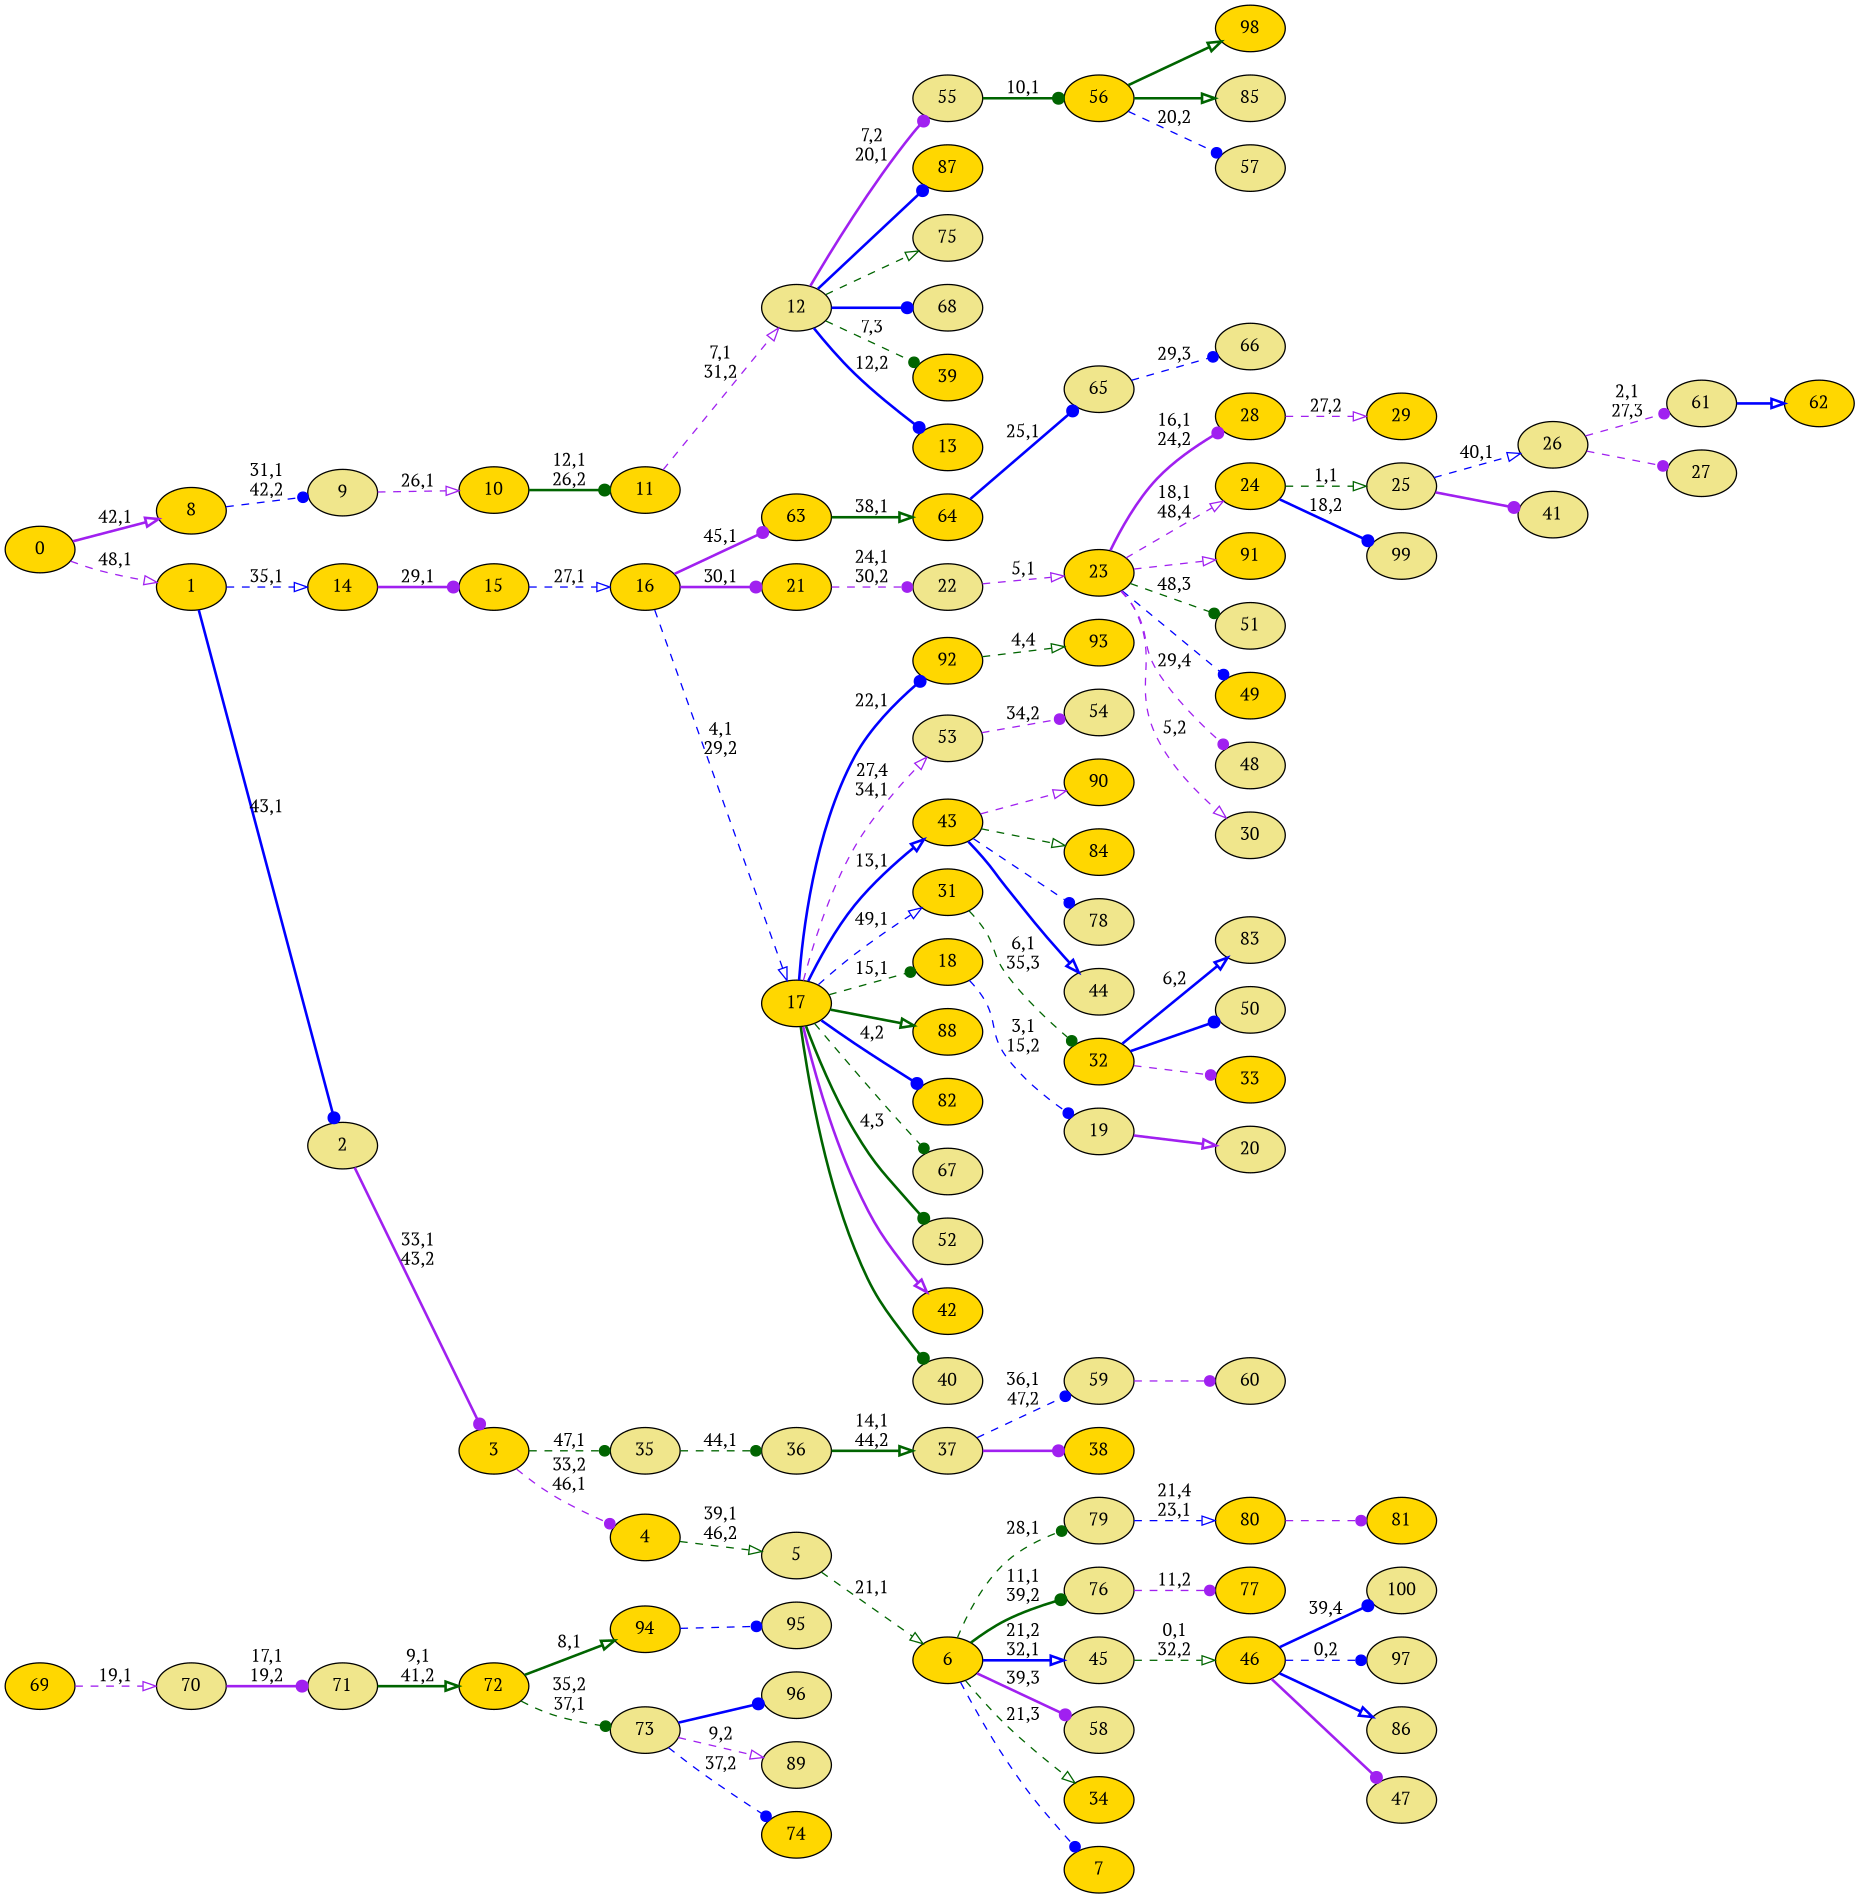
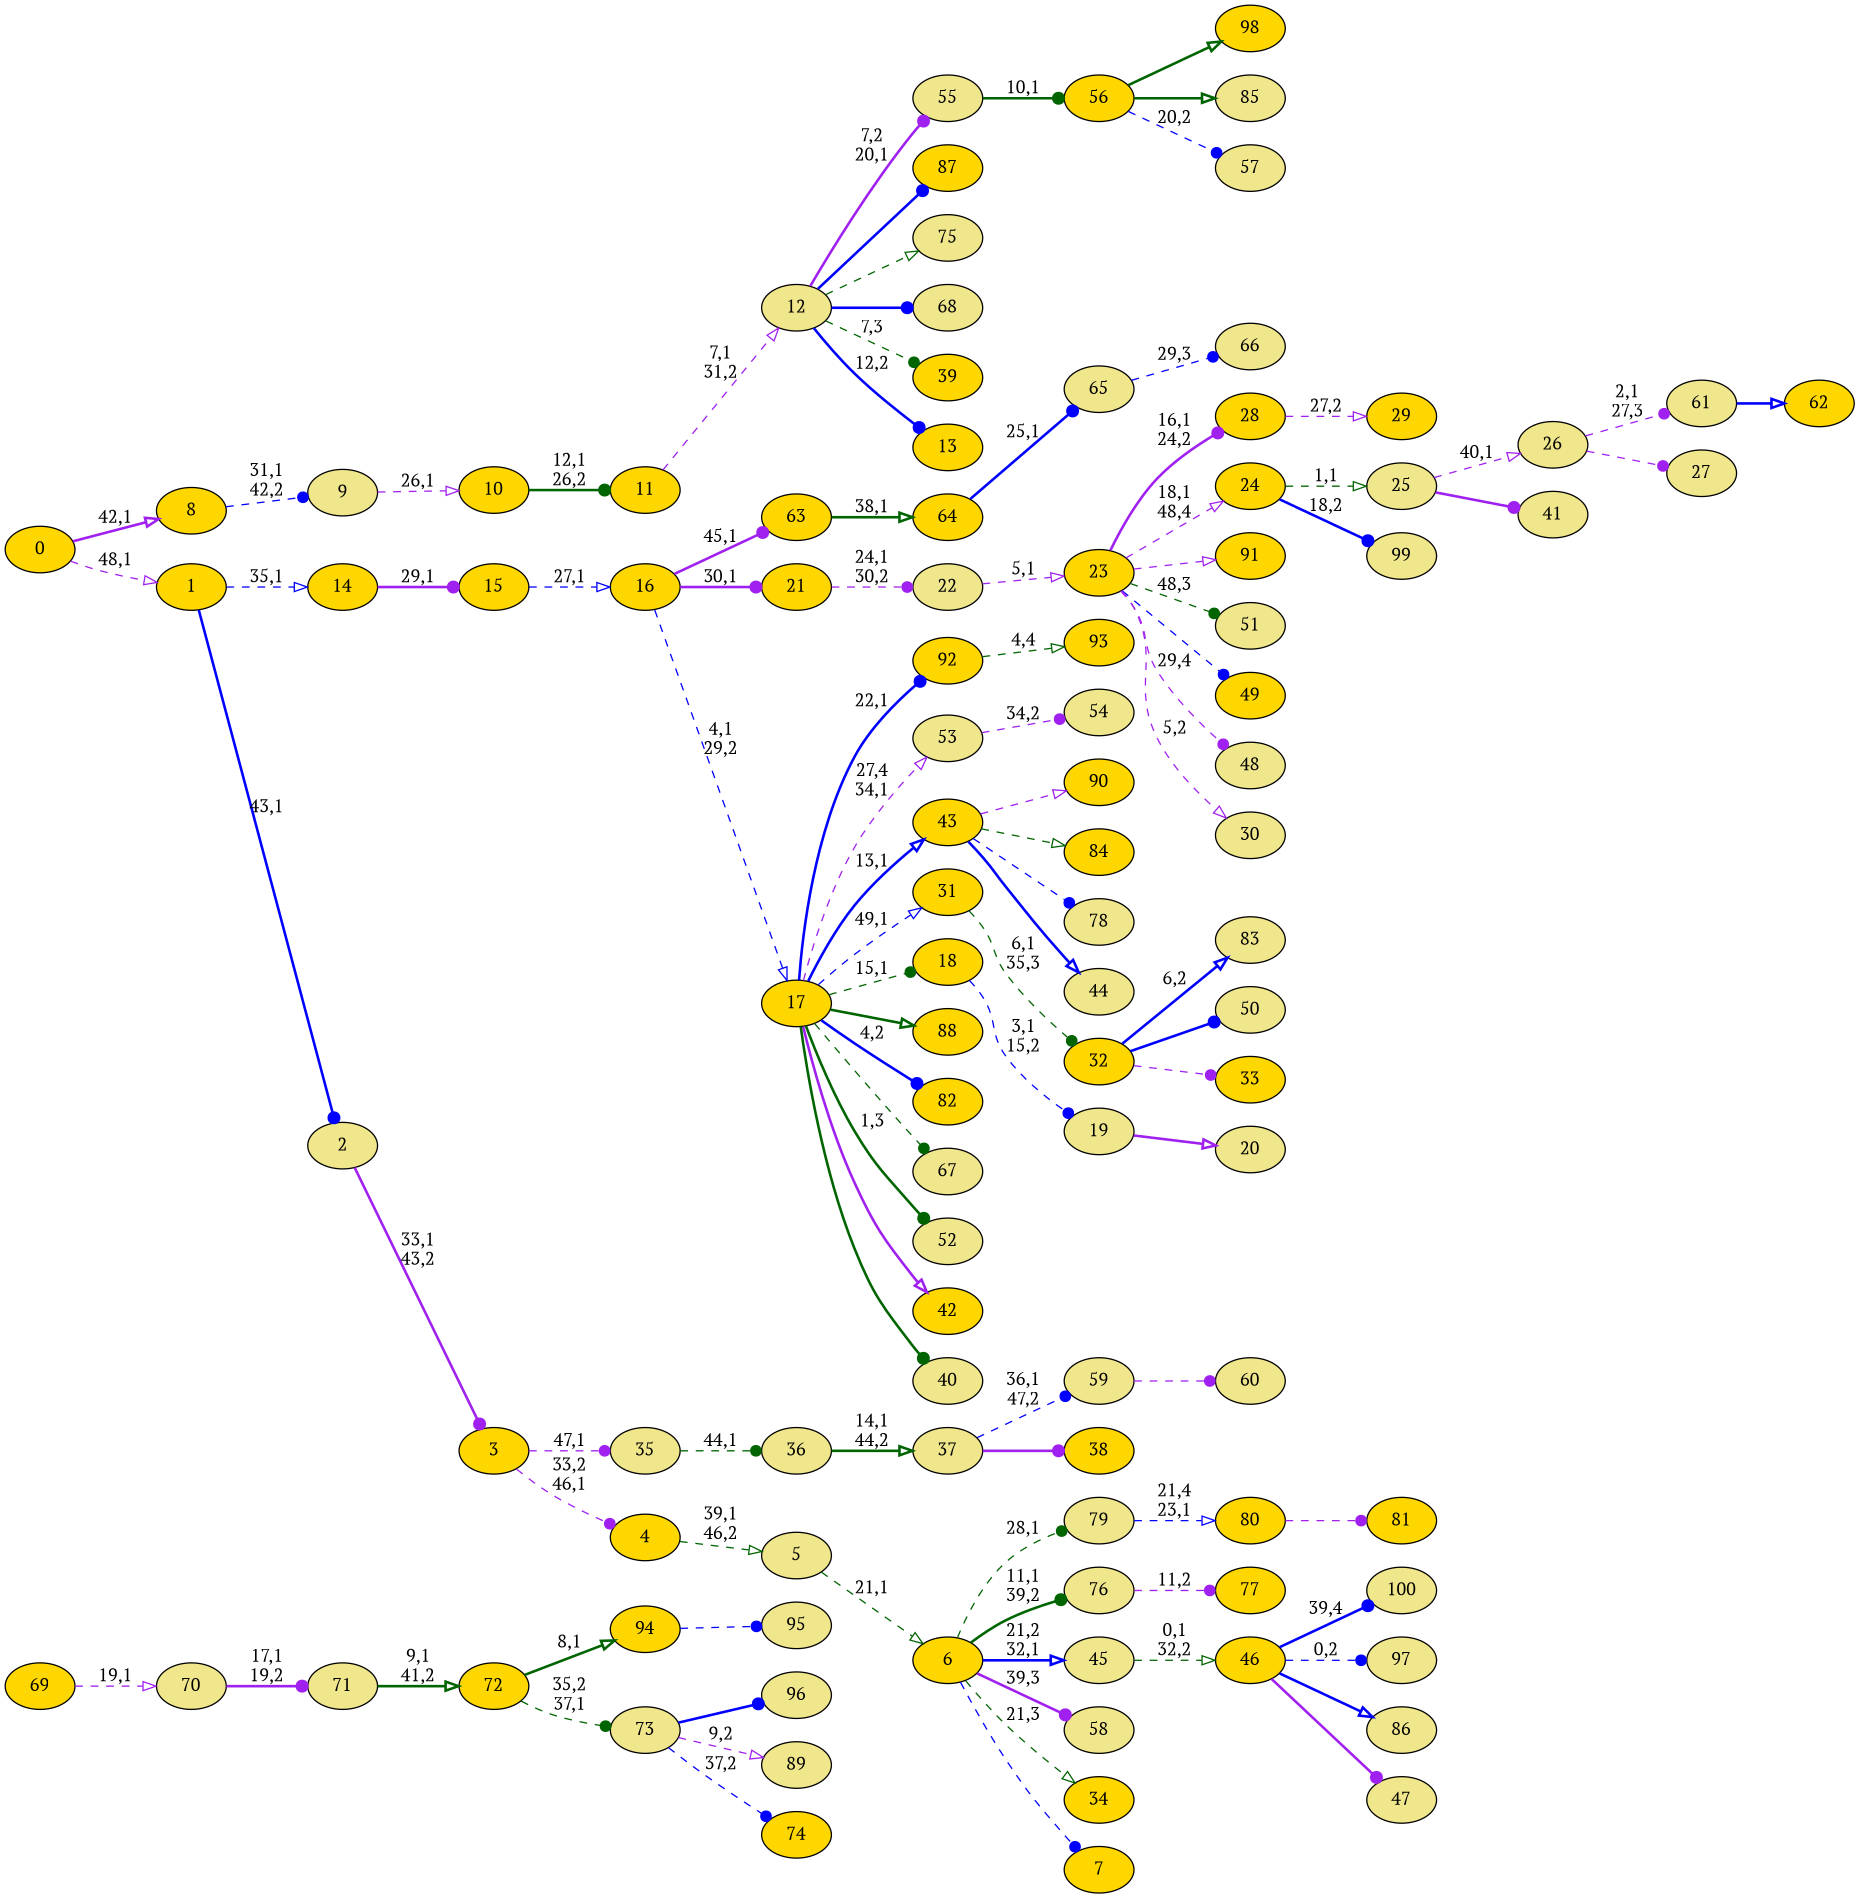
edge "25" -> "26": color blue -> purple
edge "17" -> "52": label "4,3" -> "1,3"
edge "3" -> "35": color darkgreen -> purple
